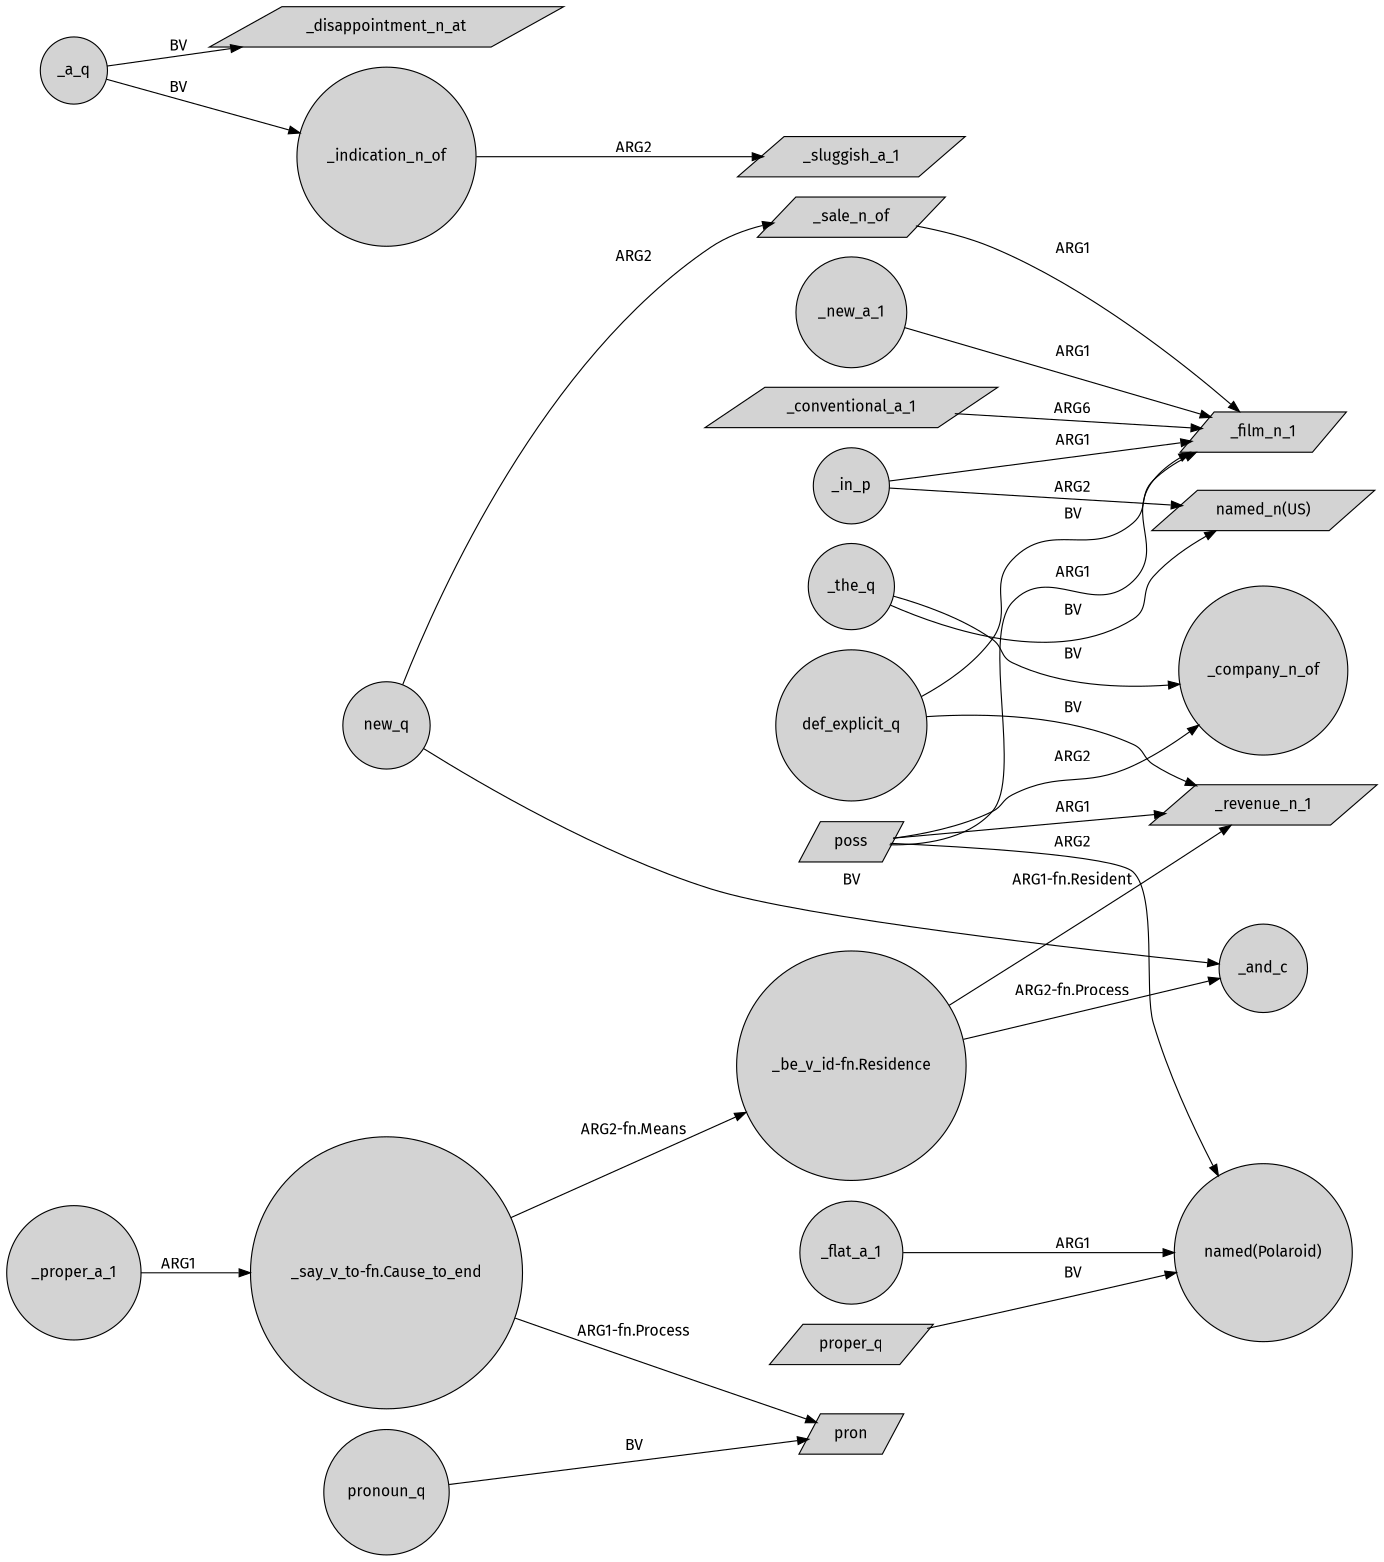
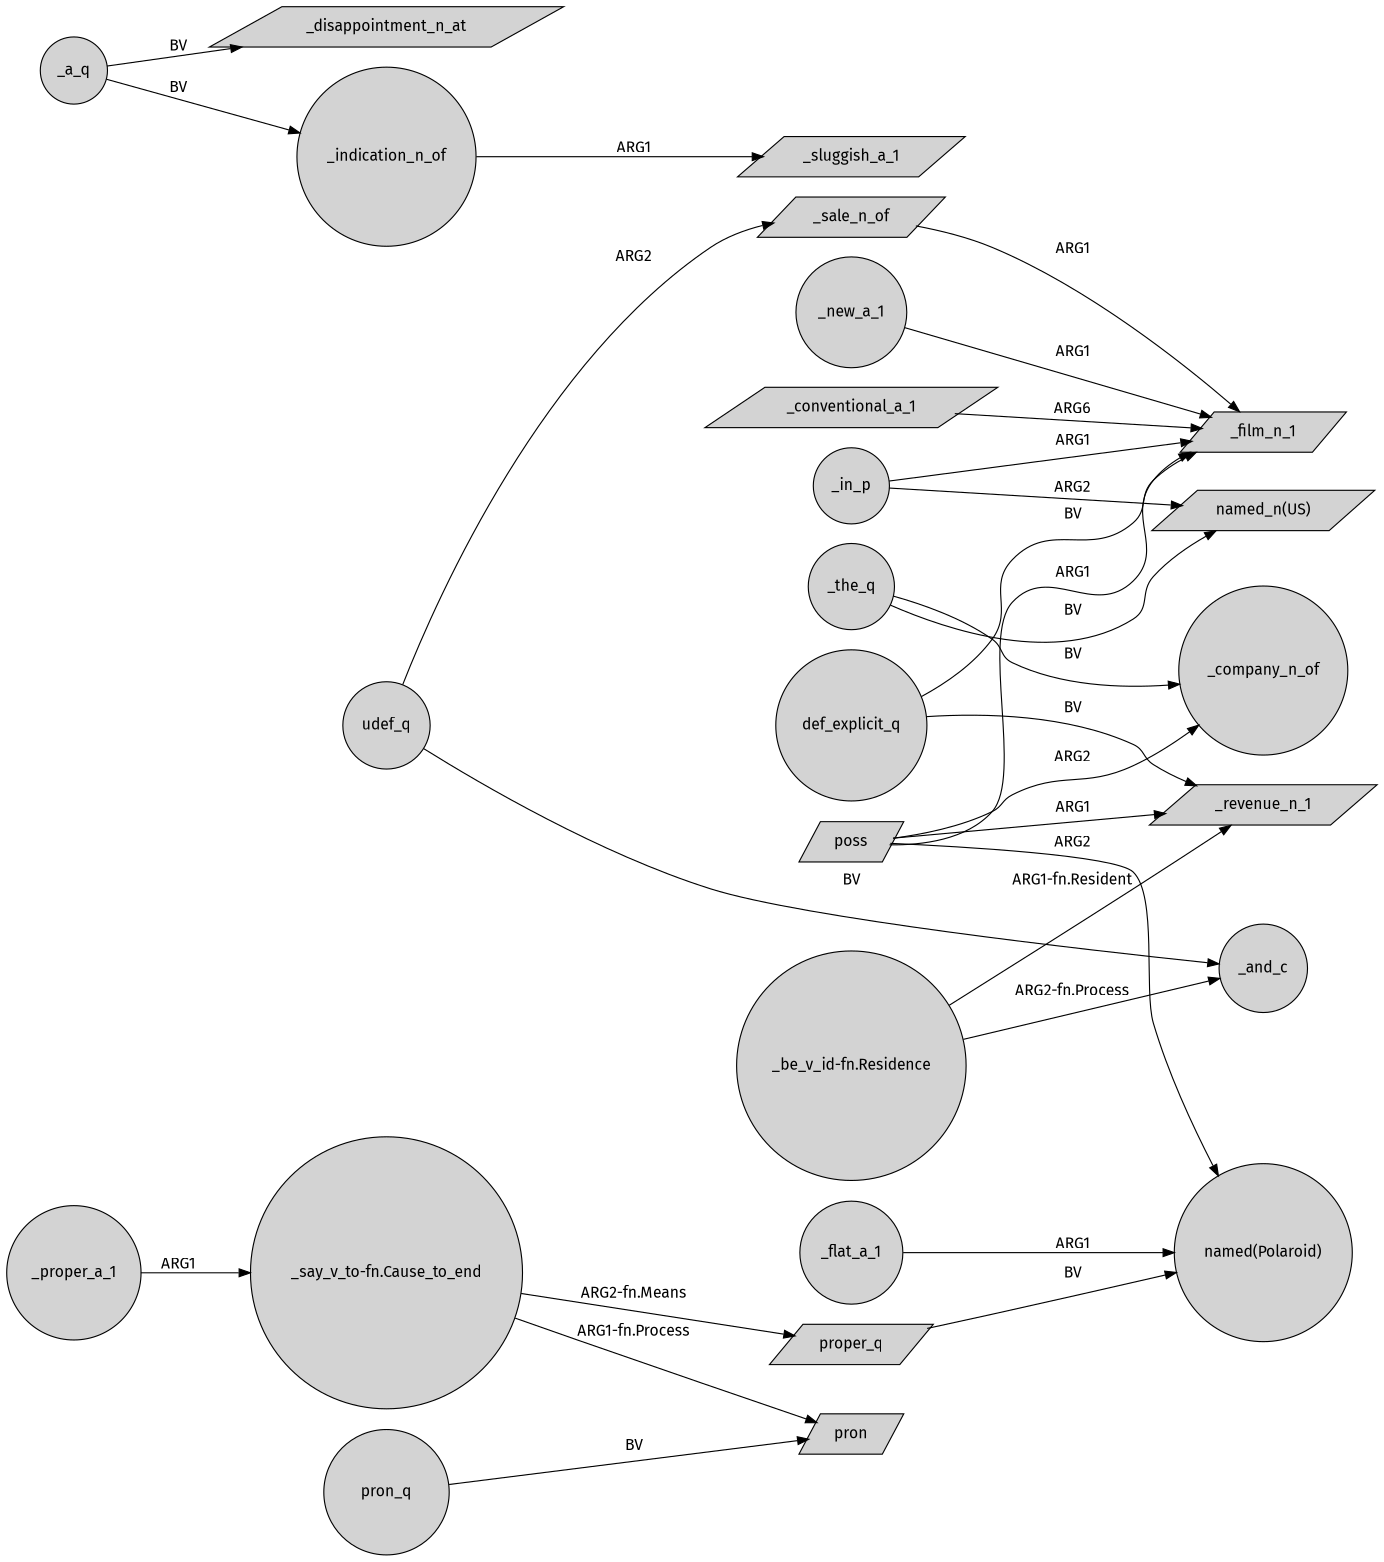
edge "_indication_n_of" -> "_sluggish_a_1": label "ARG2" -> "ARG1"
node "new_q": label "new_q" -> "udef_q"
edge "_say_v_to-fn.Cause_to_end" -> "_be_v_id-fn.Residence": now "_say_v_to-fn.Cause_to_end" -> "proper_q"
node "pronoun_q": label "pronoun_q" -> "pron_q"
